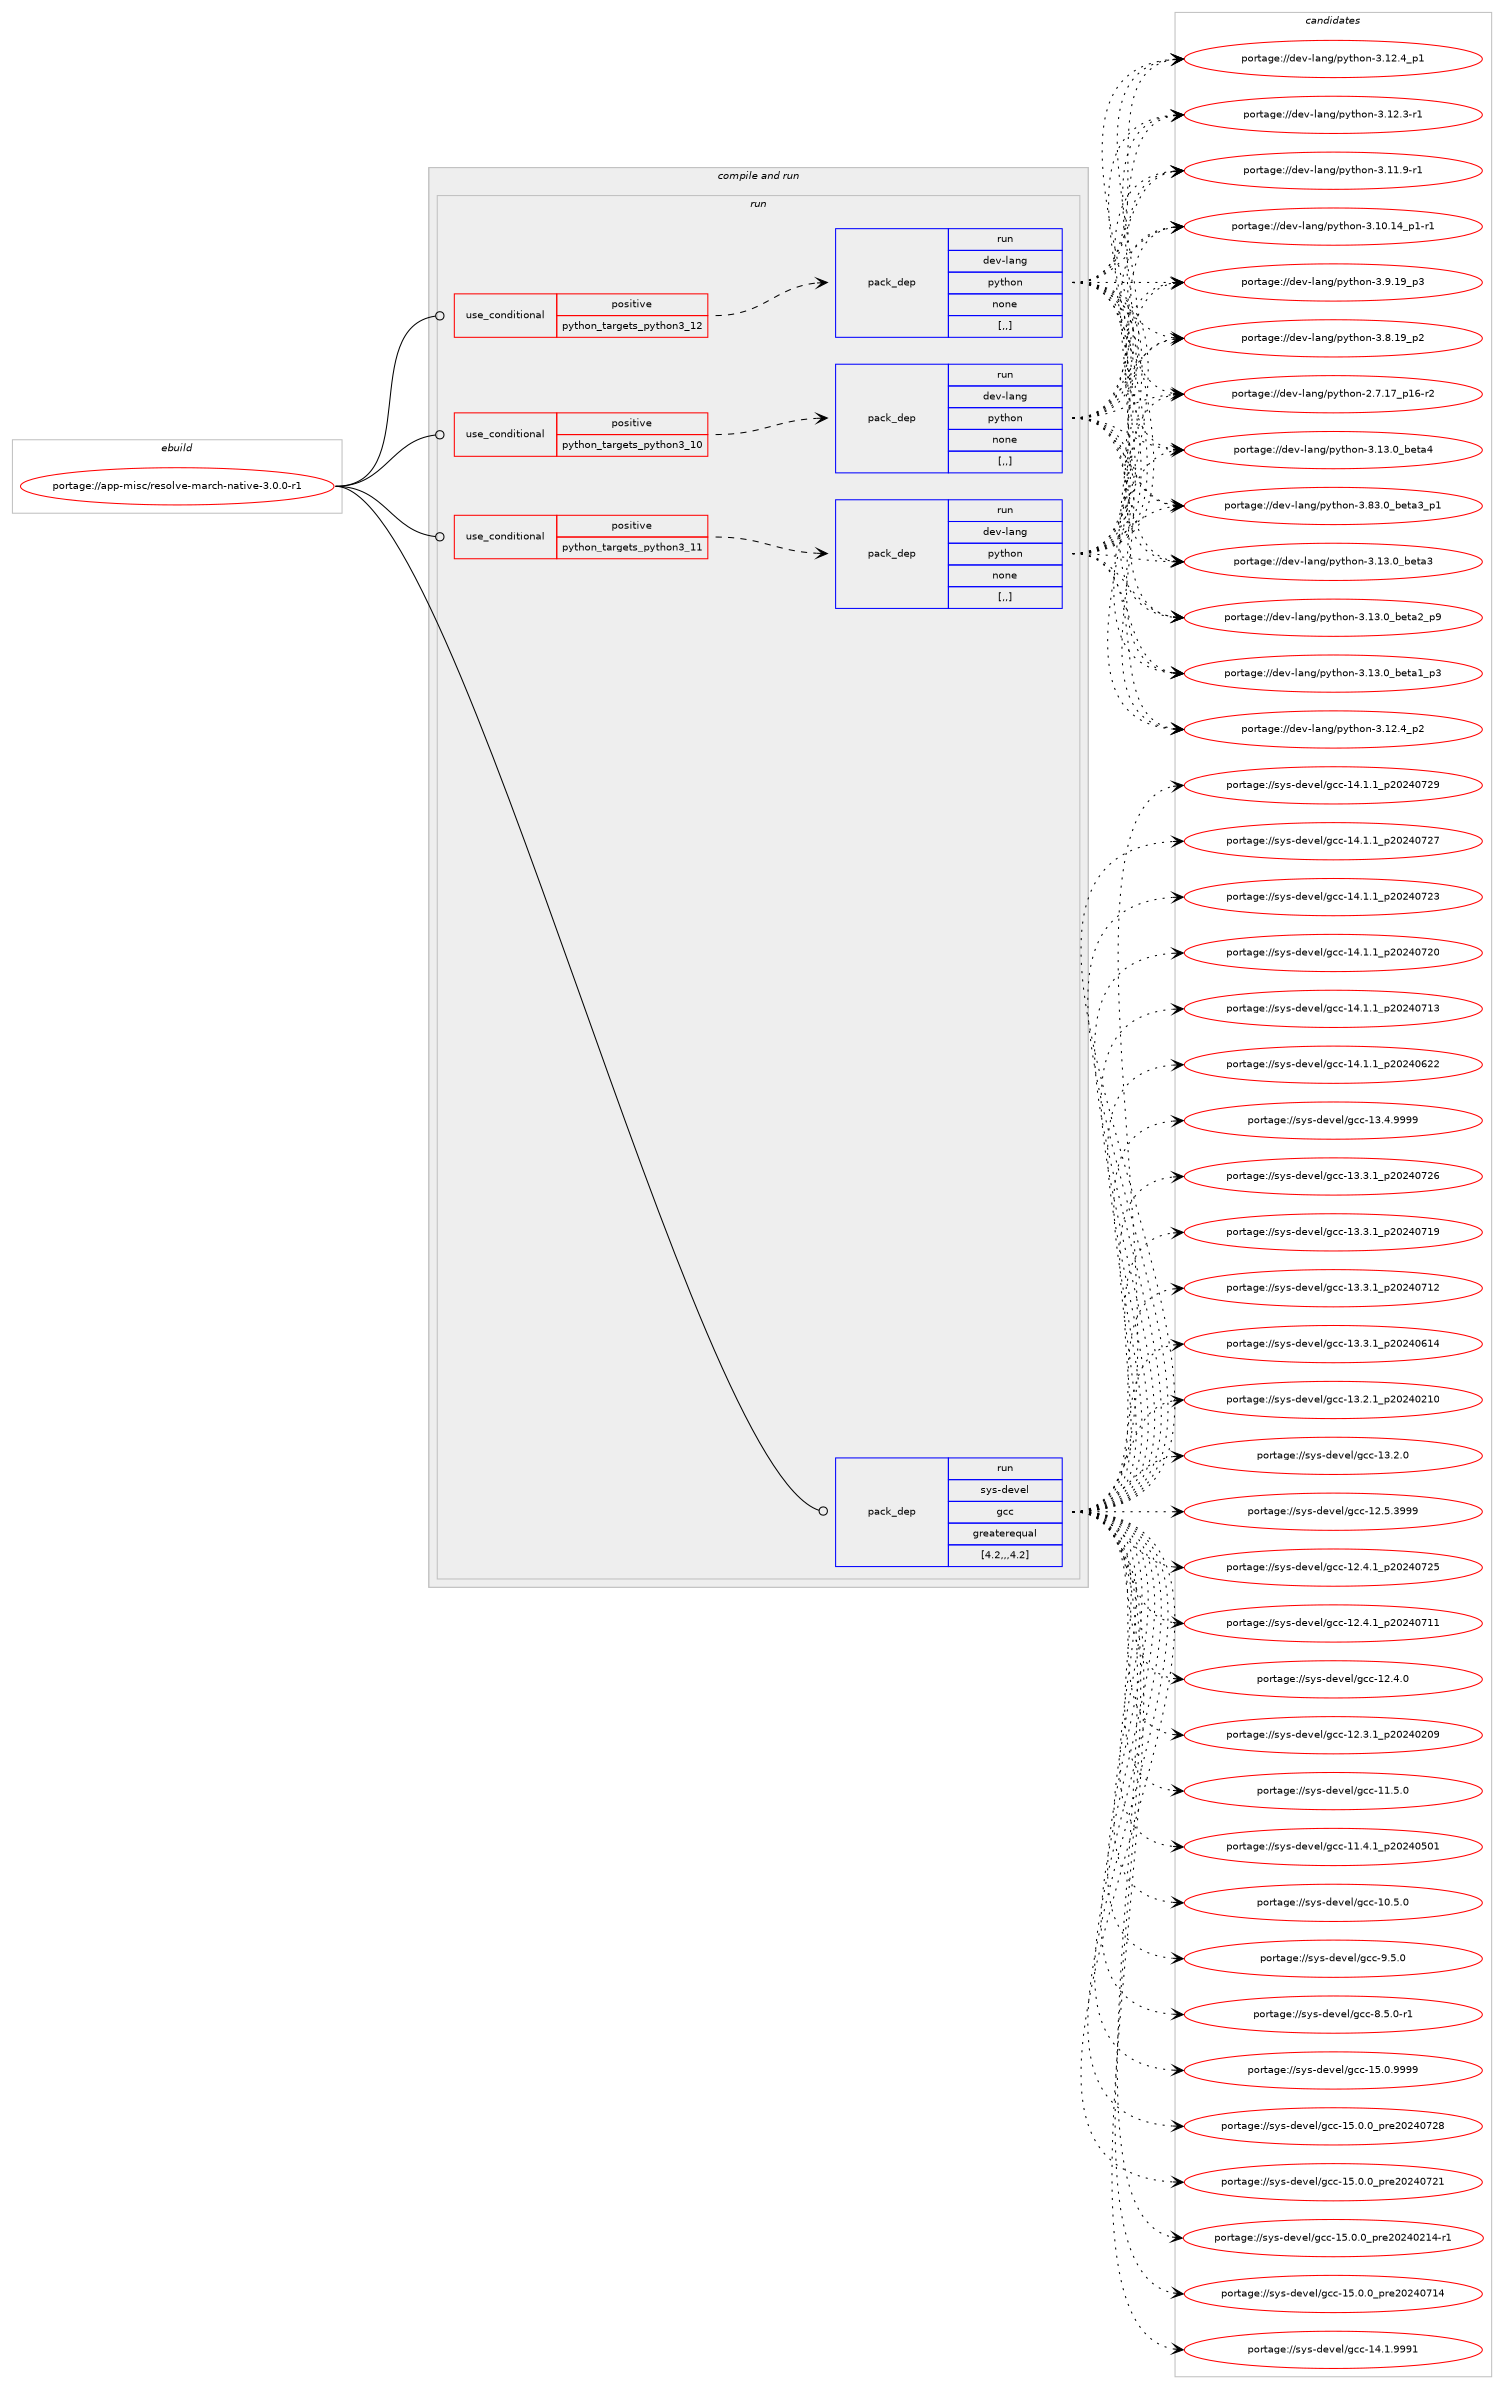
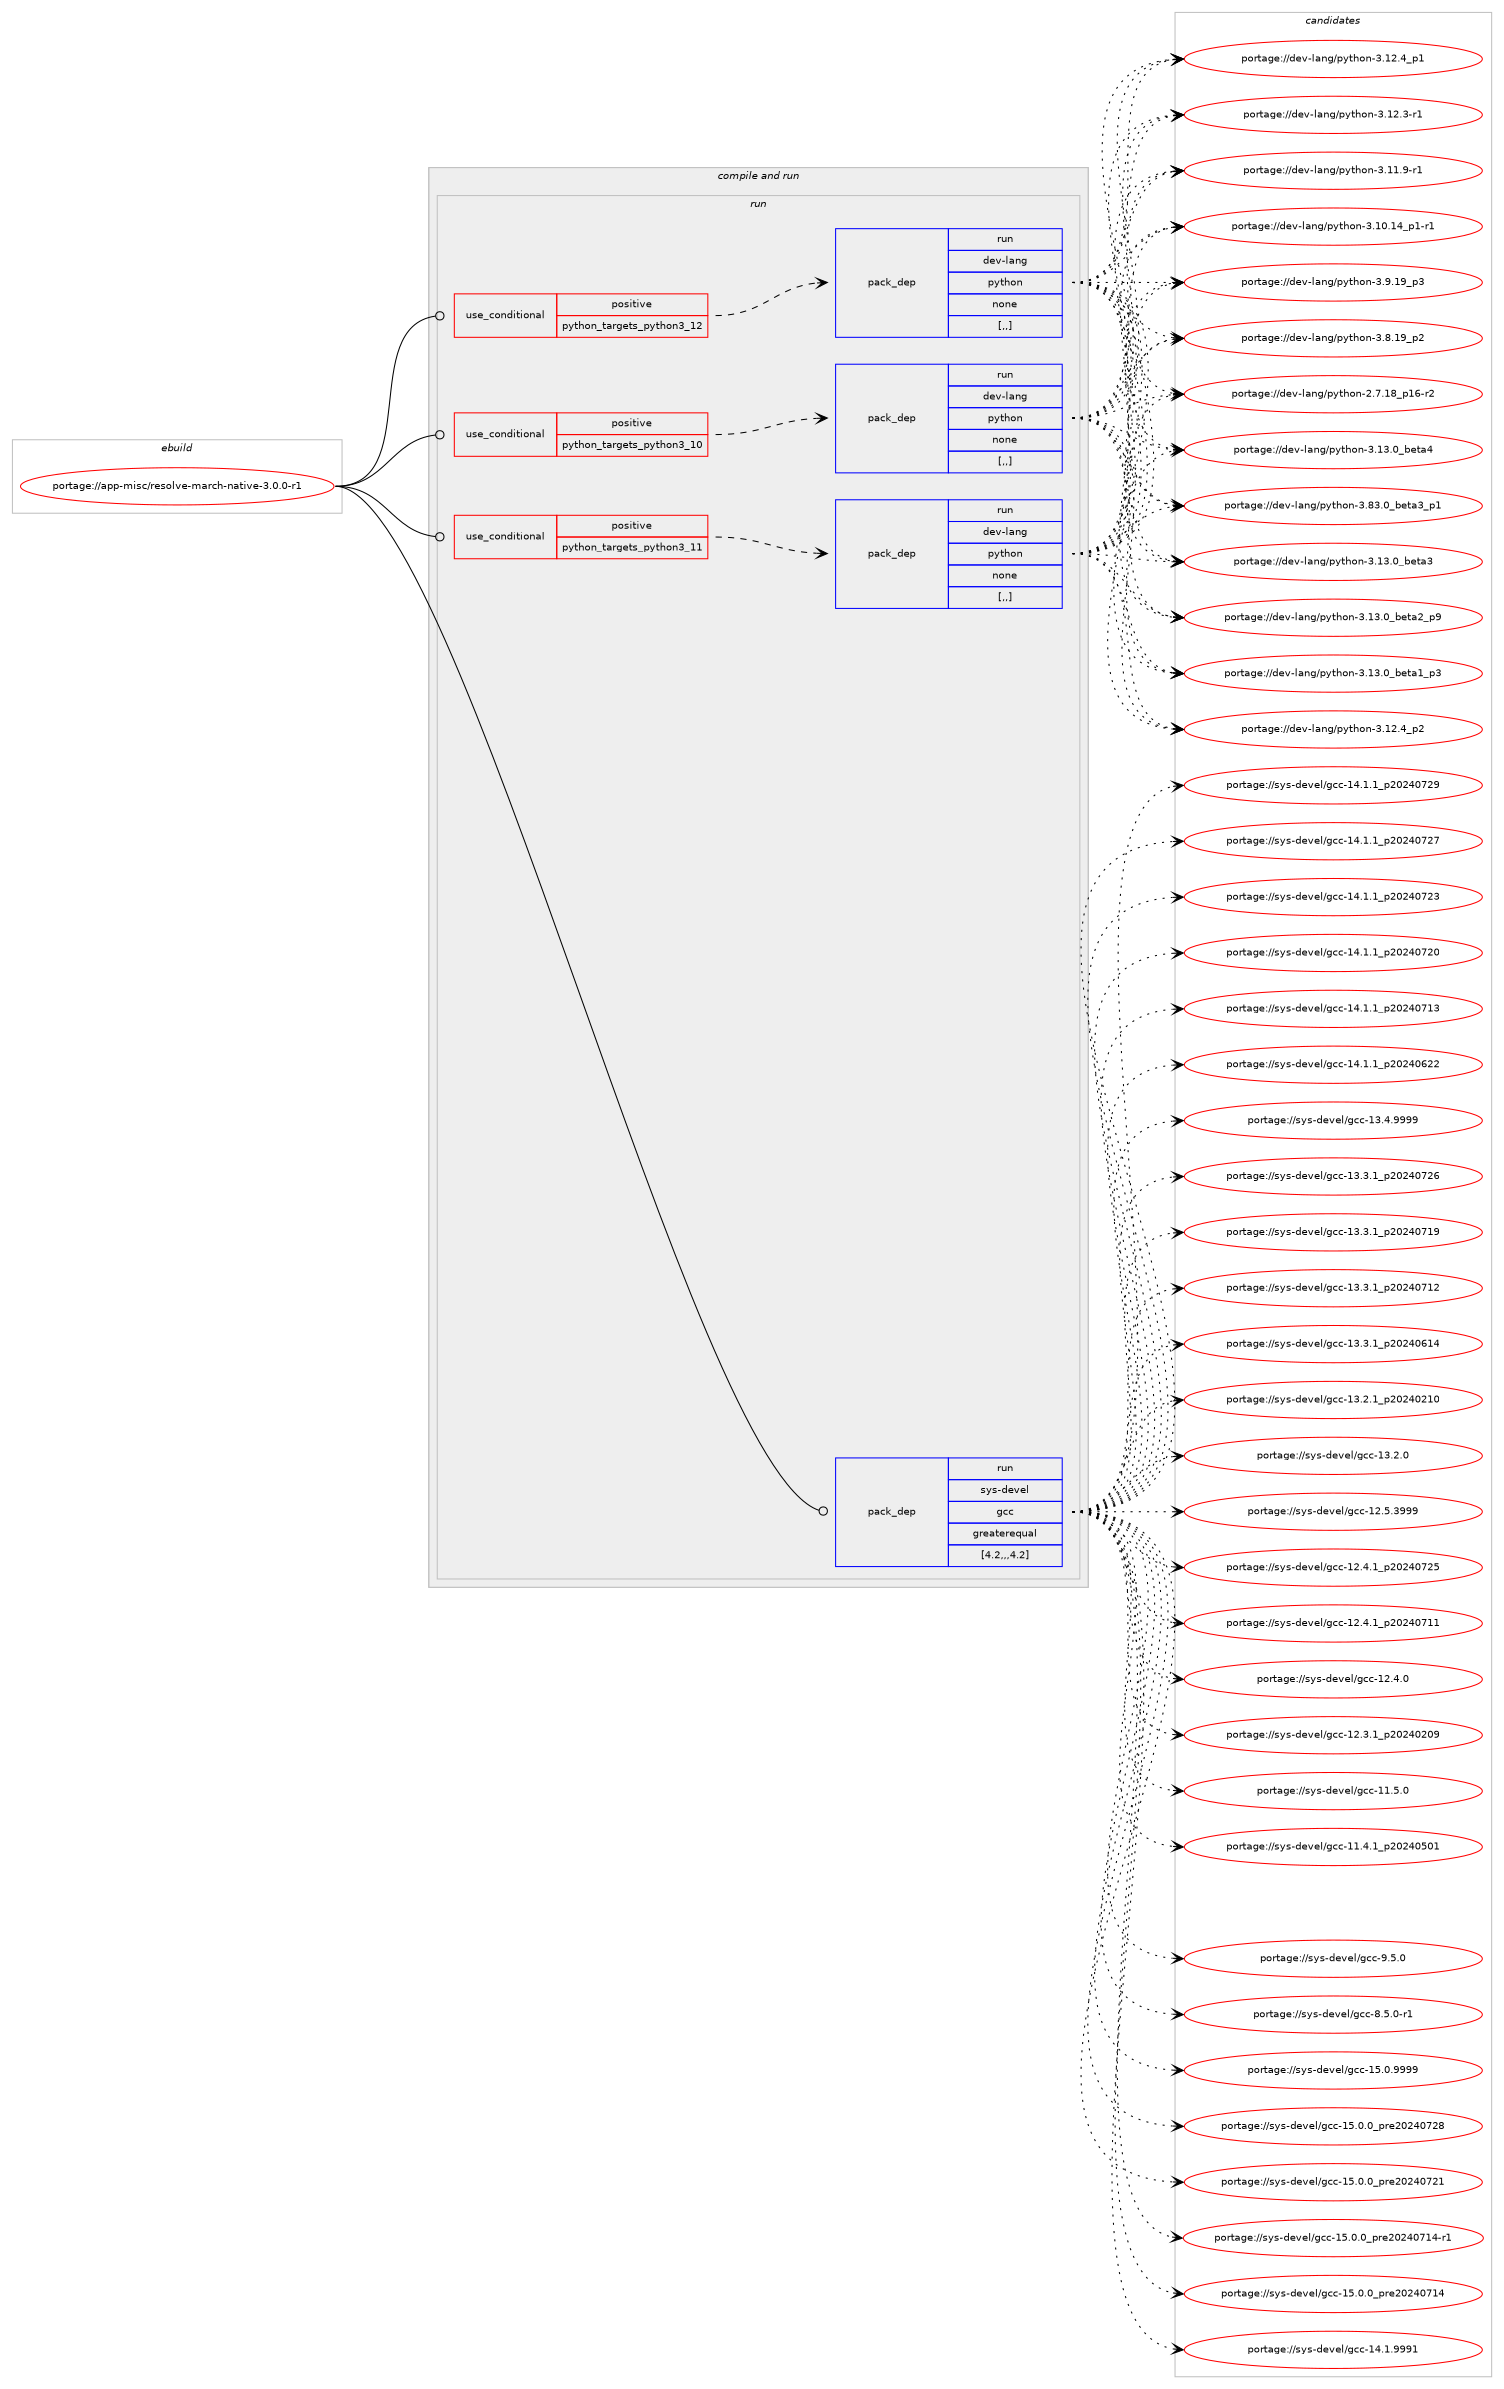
node "portage://dev-lang/python-2.7.17_p16-r2": label "portage://dev-lang/python-2.7.17_p16-r2" -> "portage://dev-lang/python-2.7.18_p16-r2"
node "portage://sys-devel/gcc-10.5.0": removed
node "portage://sys-devel/gcc-15.0.0_pre20240214-r1": label "portage://sys-devel/gcc-15.0.0_pre20240214-r1" -> "portage://sys-devel/gcc-15.0.0_pre20240714-r1"
